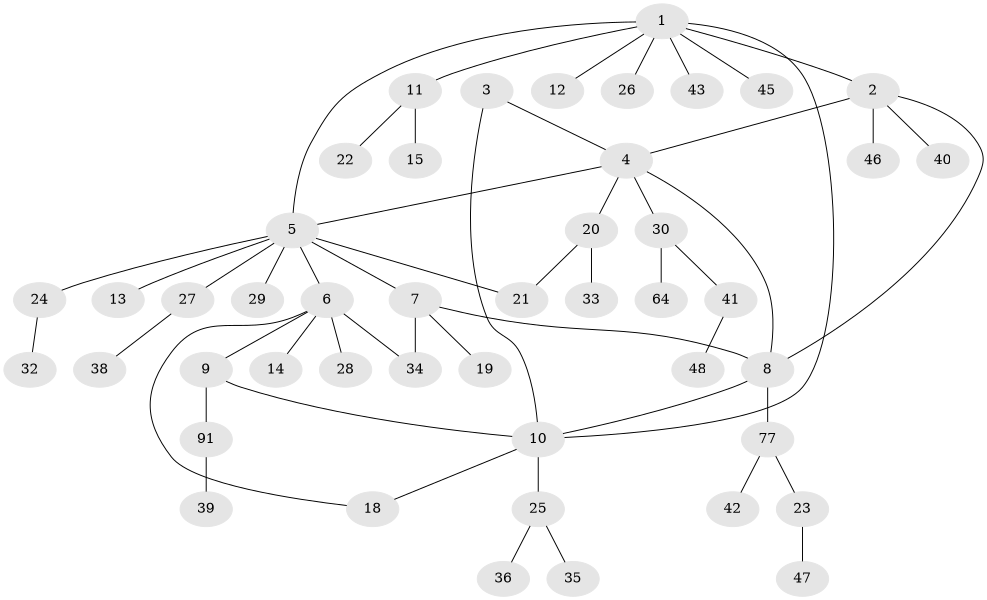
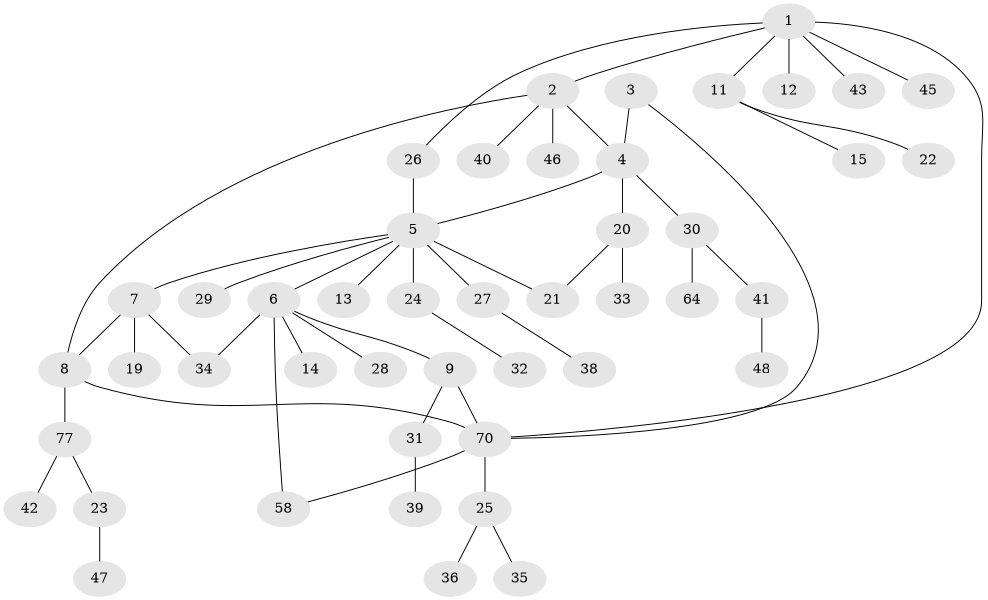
edge "1" -- "5": now "26" -- "5"
edge "4" -- "8": removed
node "91": label "91" -> "31"
node "10": label "10" -> "70"
node "18": label "18" -> "58"
